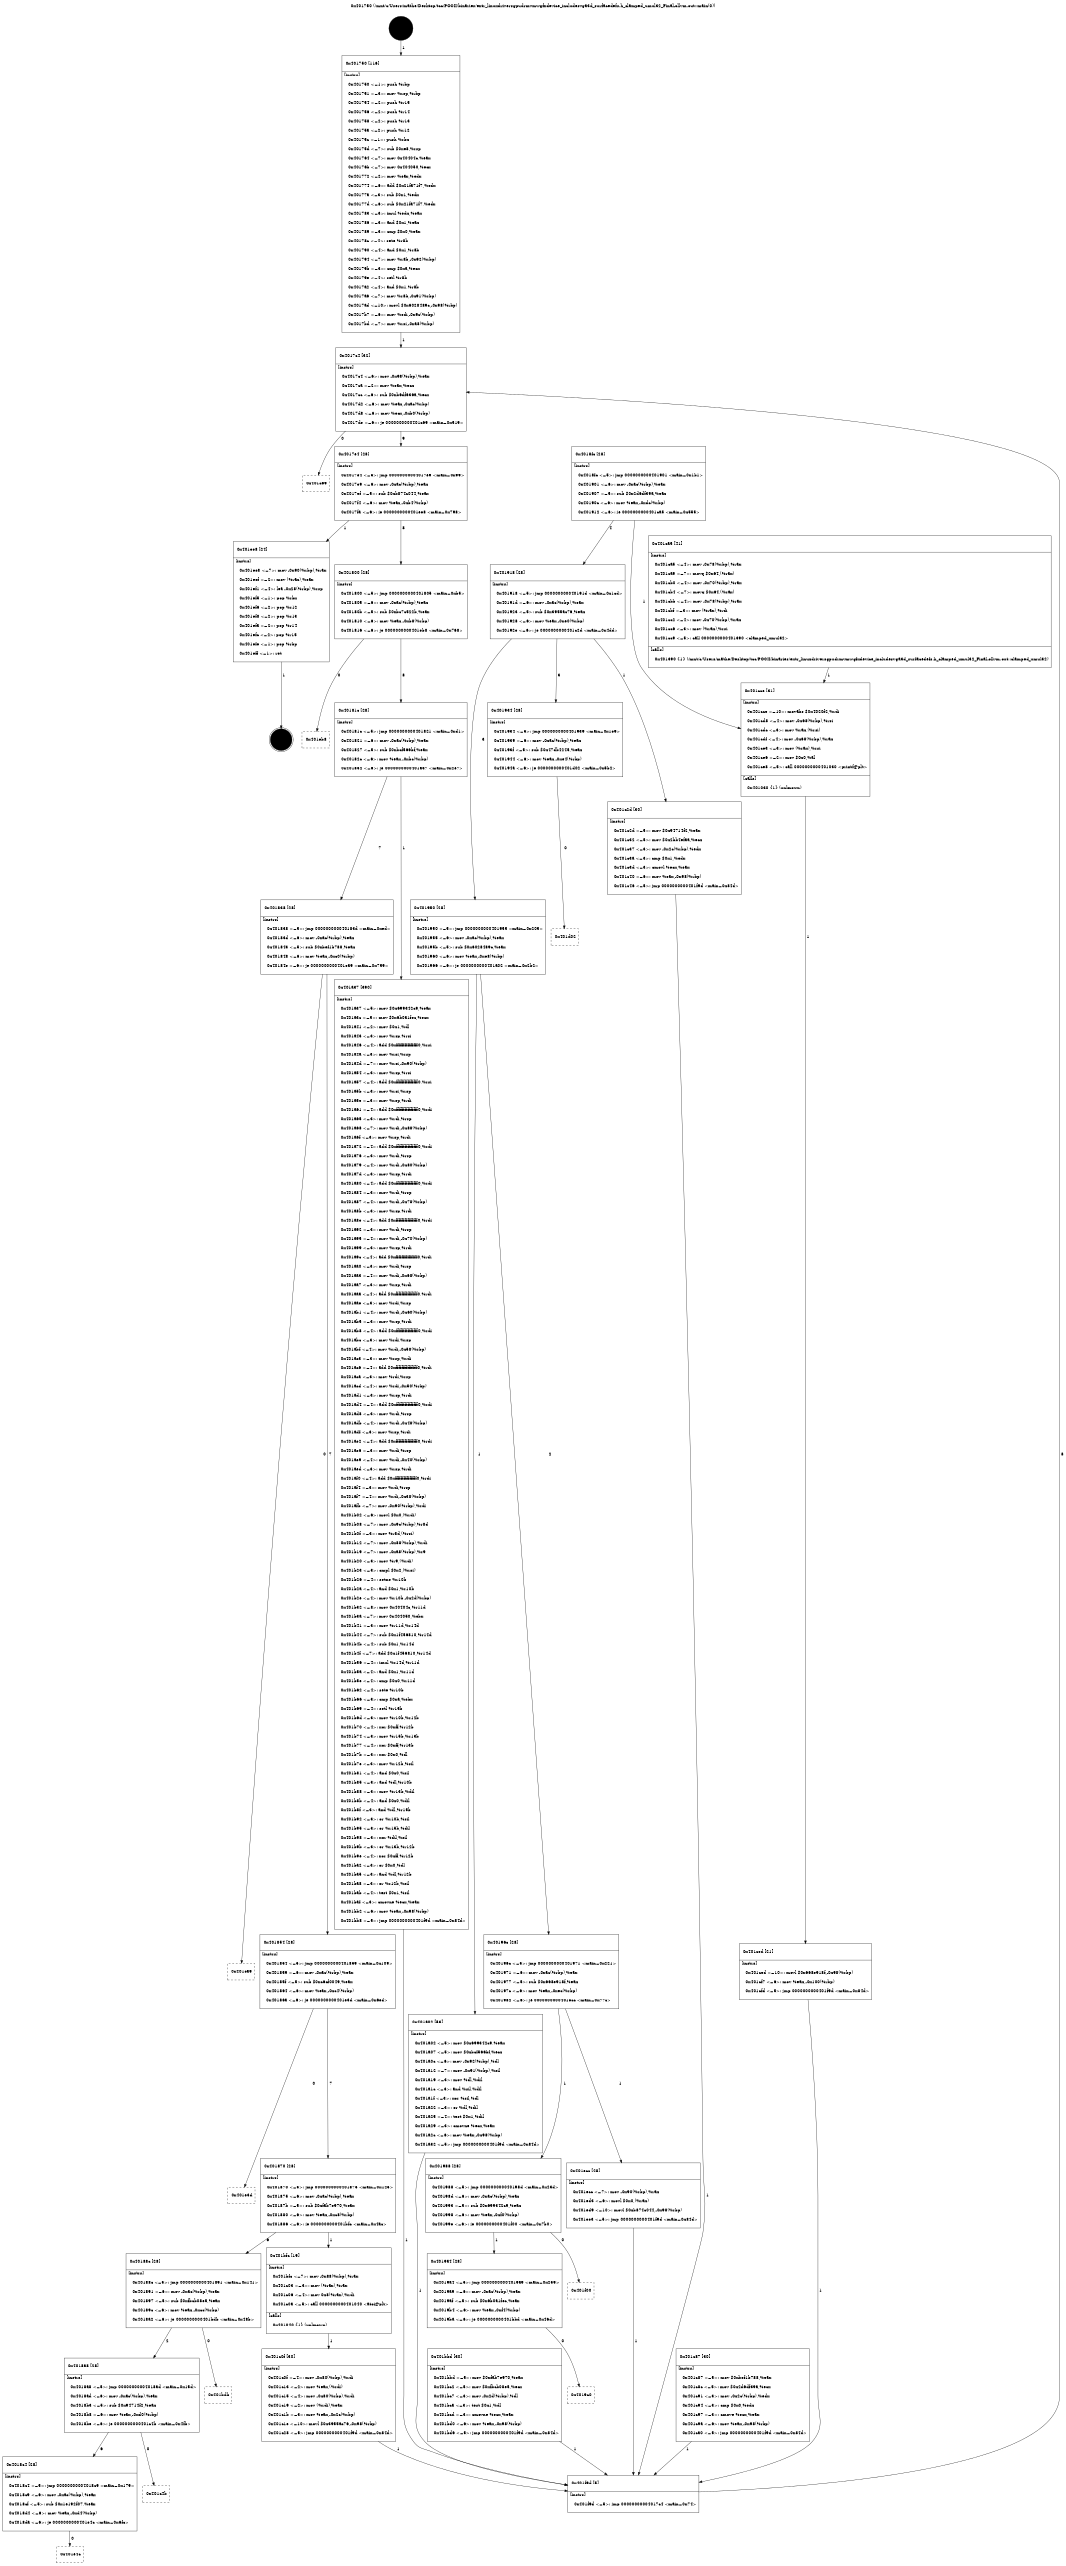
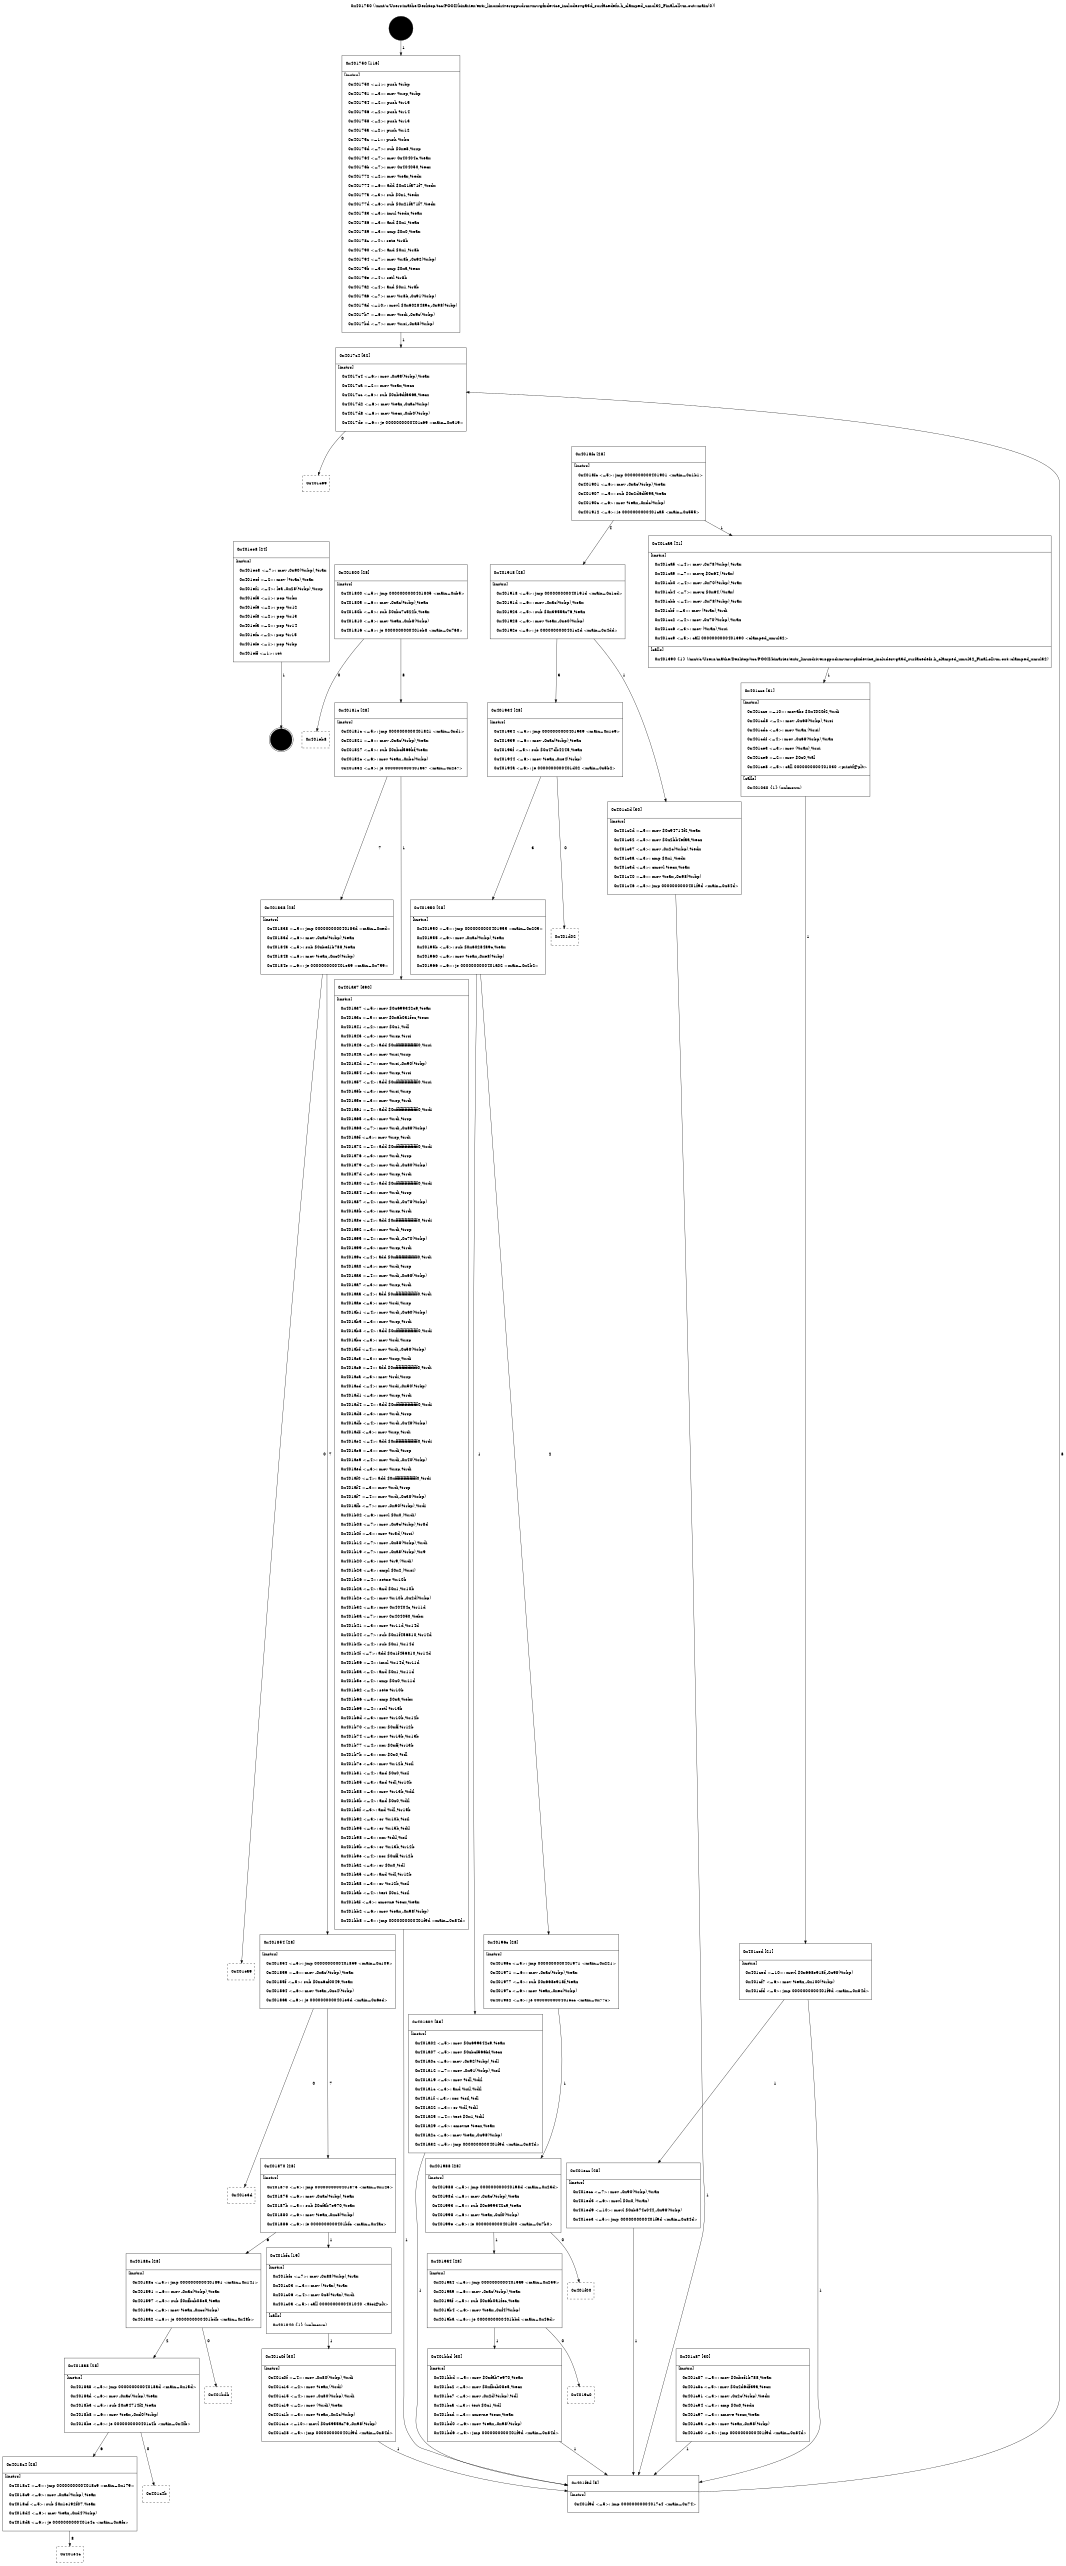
node "0x4017e4 [28]": removed
edge "0x4018fc [28]" -> "0x401cce [31]": now "0x4018fc [28]" -> "0x401ca5 [41]"
edge "0x401918 [28]" -> "0x401950 [28]": now "0x401934 [28]" -> "0x401950 [28]"
edge "0x40196c [28]" -> "0x401ecc [28]": now "0x401ced [21]" -> "0x401ecc [28]"
edge "0x4019a4 [28]" -> "0x401bbd [30]": added, label "1"
edge "0x4018c4 [28]" -> "0x401e4c": label " 0" -> " 8"
